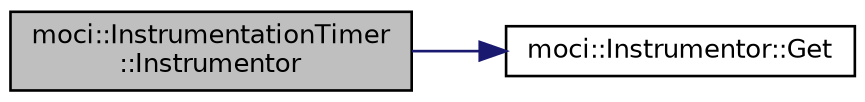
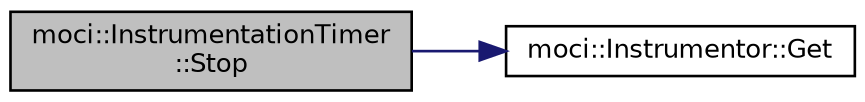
node "moci::InstrumentationTimer ::Instrumentor": label "moci::InstrumentationTimer ::Instrumentor" -> "moci::InstrumentationTimer ::Stop"
